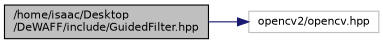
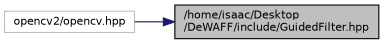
edge "/home/isaac/Desktop /DeWAFF/include/GuidedFilter.hpp" -> "opencv2/opencv.hpp": reversed
